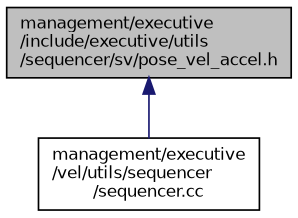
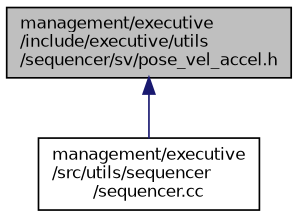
node "management/executive /vel/utils/sequencer /sequencer.cc": label "management/executive /vel/utils/sequencer /sequencer.cc" -> "management/executive /src/utils/sequencer /sequencer.cc"
